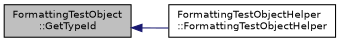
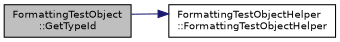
edge "FormattingTestObjectHelper ::FormattingTestObjectHelper" -> "FormattingTestObject ::GetTypeId": reversed
